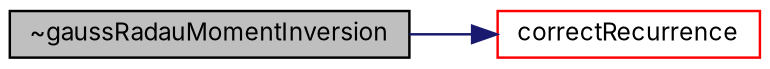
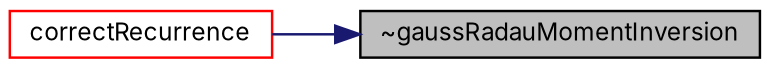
edge "~gaussRadauMomentInversion" -> "correctRecurrence": reversed
